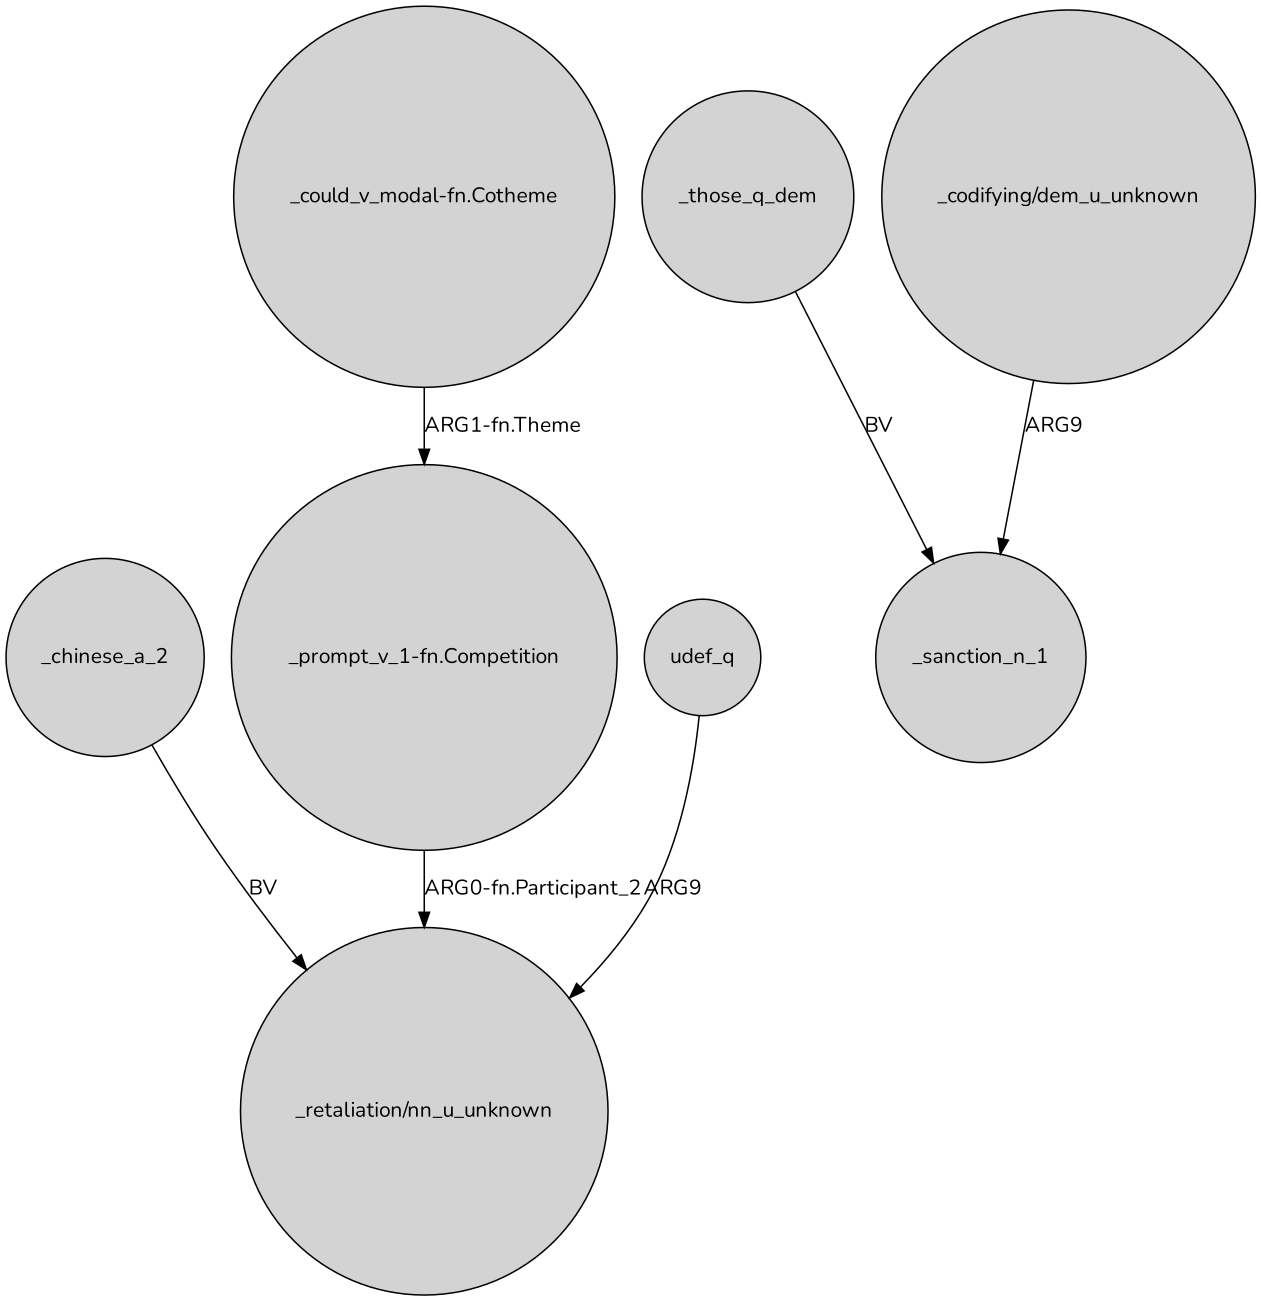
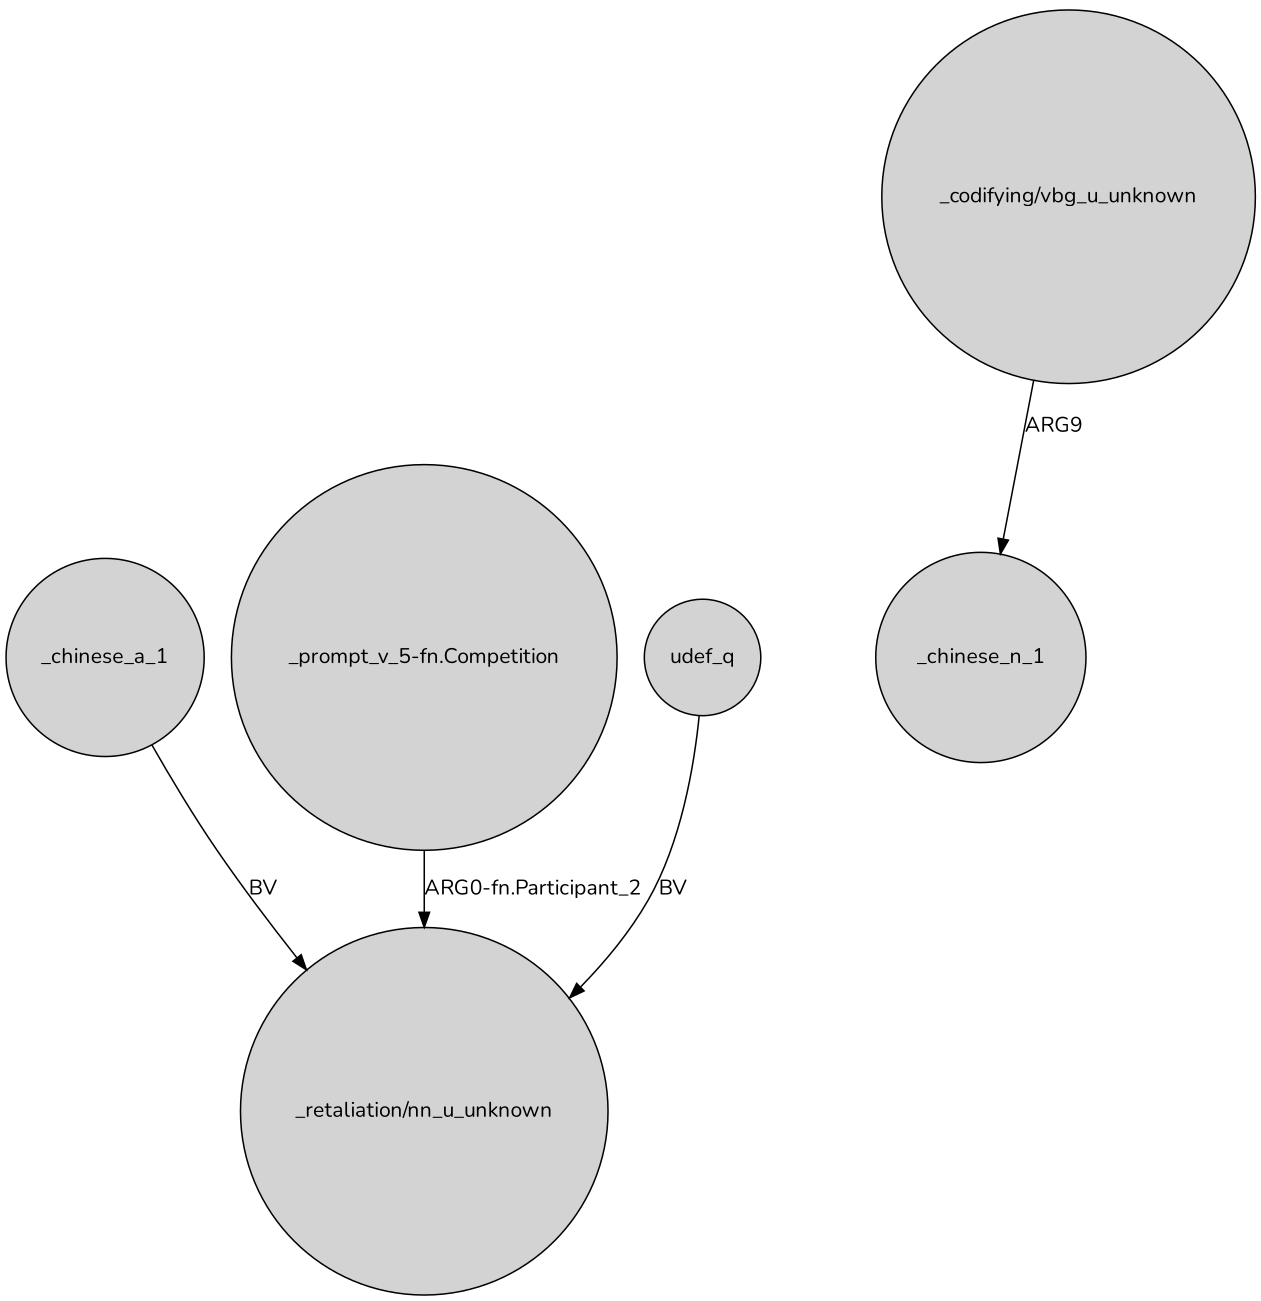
node "_could_v_modal-fn.Cotheme": removed
node "_those_q_dem": removed
node "_codifying/dem_u_unknown": label "_codifying/dem_u_unknown" -> "_codifying/vbg_u_unknown"
node "_chinese_a_2": label "_chinese_a_2" -> "_chinese_a_1"
node "_prompt_v_1-fn.Competition": label "_prompt_v_1-fn.Competition" -> "_prompt_v_5-fn.Competition"
node "_sanction_n_1": label "_sanction_n_1" -> "_chinese_n_1"
edge "udef_q" -> "_retaliation/nn_u_unknown": label "ARG9" -> "BV"
